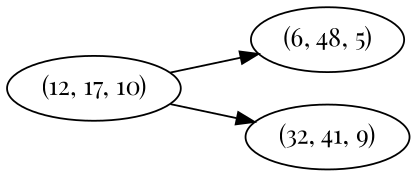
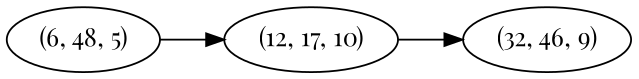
edge "(12, 17, 10)" -> "(6, 48, 5)": reversed
node "(32, 41, 9)": label "(32, 41, 9)" -> "(32, 46, 9)"
